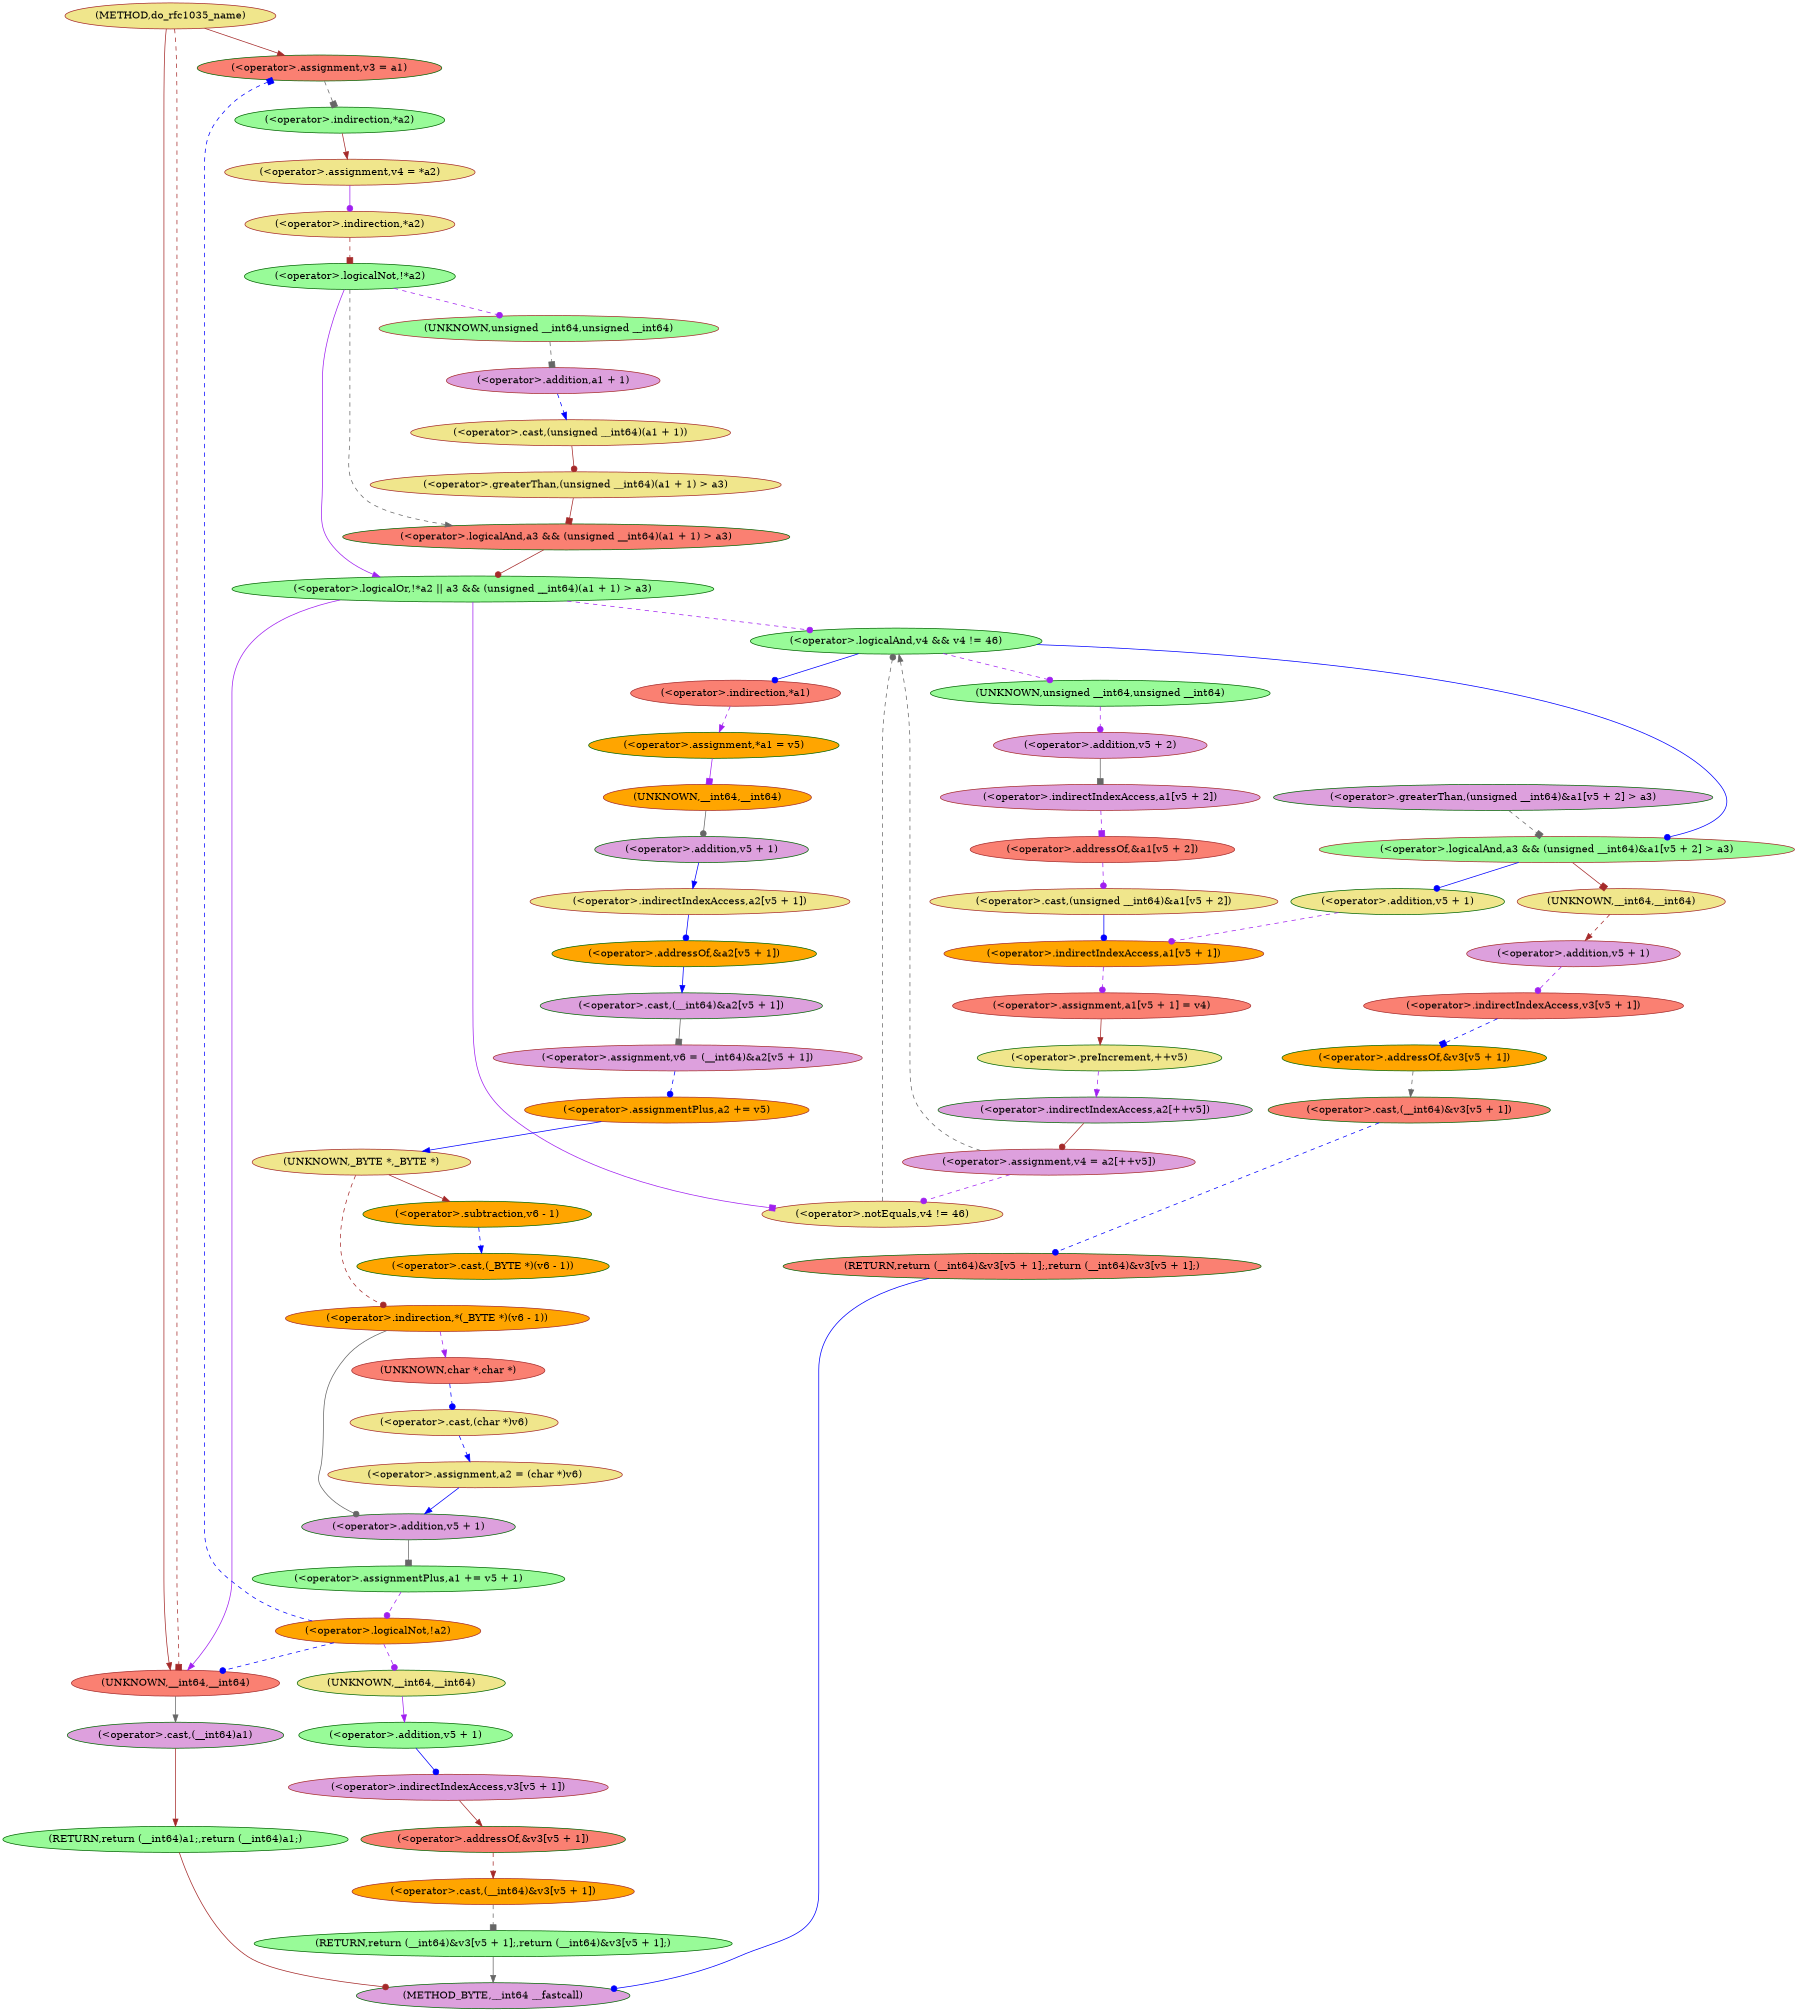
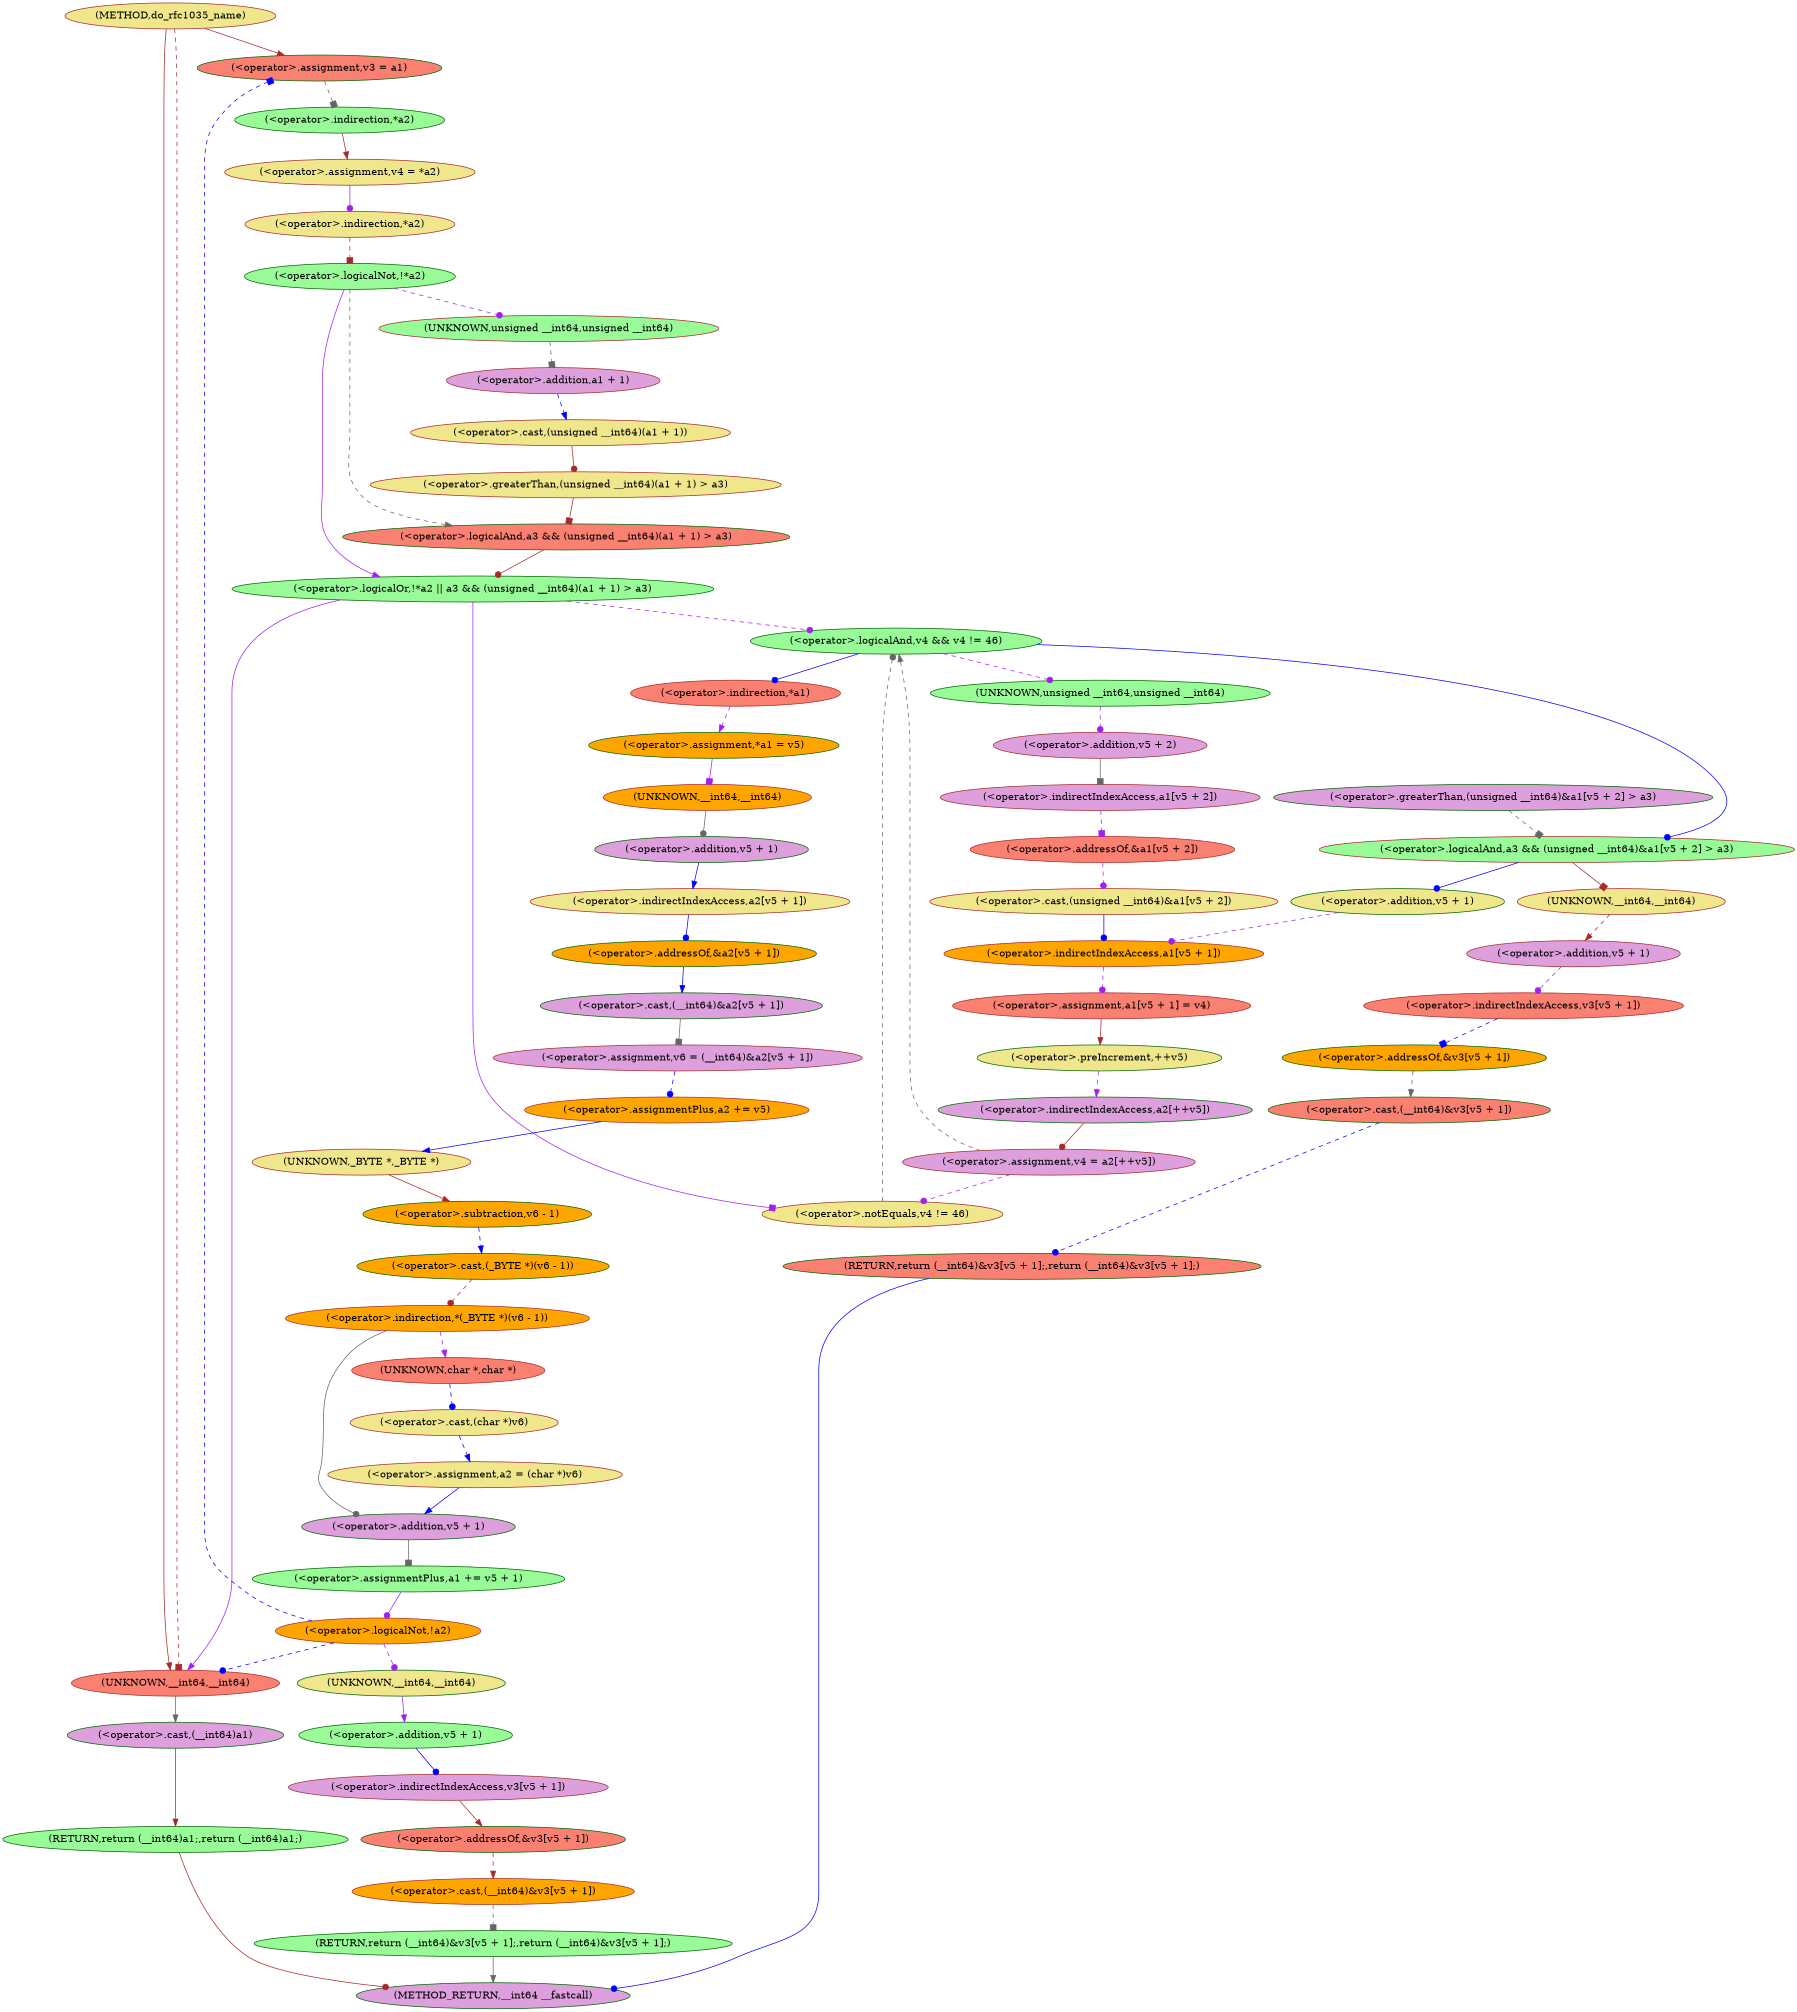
edge "(UNKNOWN,_BYTE *,_BYTE *)" -> "(<operator>.indirection,*(_BYTE *)(v6 - 1))": now "(<operator>.cast,(_BYTE *)(v6 - 1))" -> "(<operator>.indirection,*(_BYTE *)(v6 - 1))"
edge "(<operator>.assignmentPlus,a1 += v5 + 1)" -> "(<operator>.logicalNot,!a2)": style dashed -> solid
node "(METHOD_BYTE,__int64 __fastcall)": label "(METHOD_BYTE,__int64 __fastcall)" -> "(METHOD_RETURN,__int64 __fastcall)"
